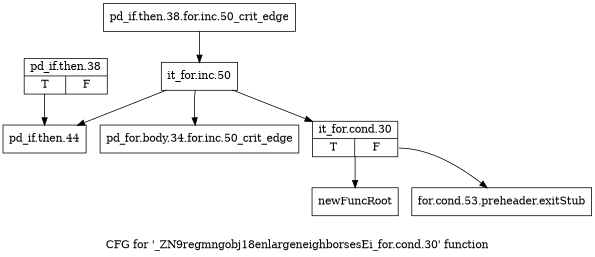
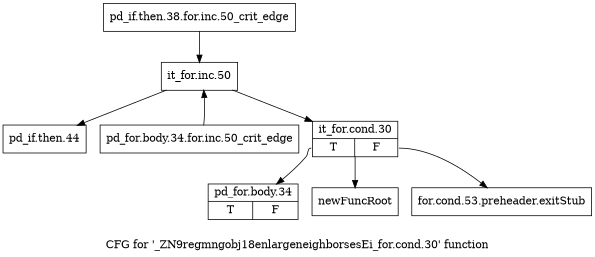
node "pd_if.then.38": removed
edge "it_for.inc.50" -> "pd_for.body.34.for.inc.50_crit_edge": reversed
node "pd_for.body.34": added
